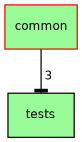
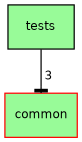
edge "common" -> "tests": reversed
